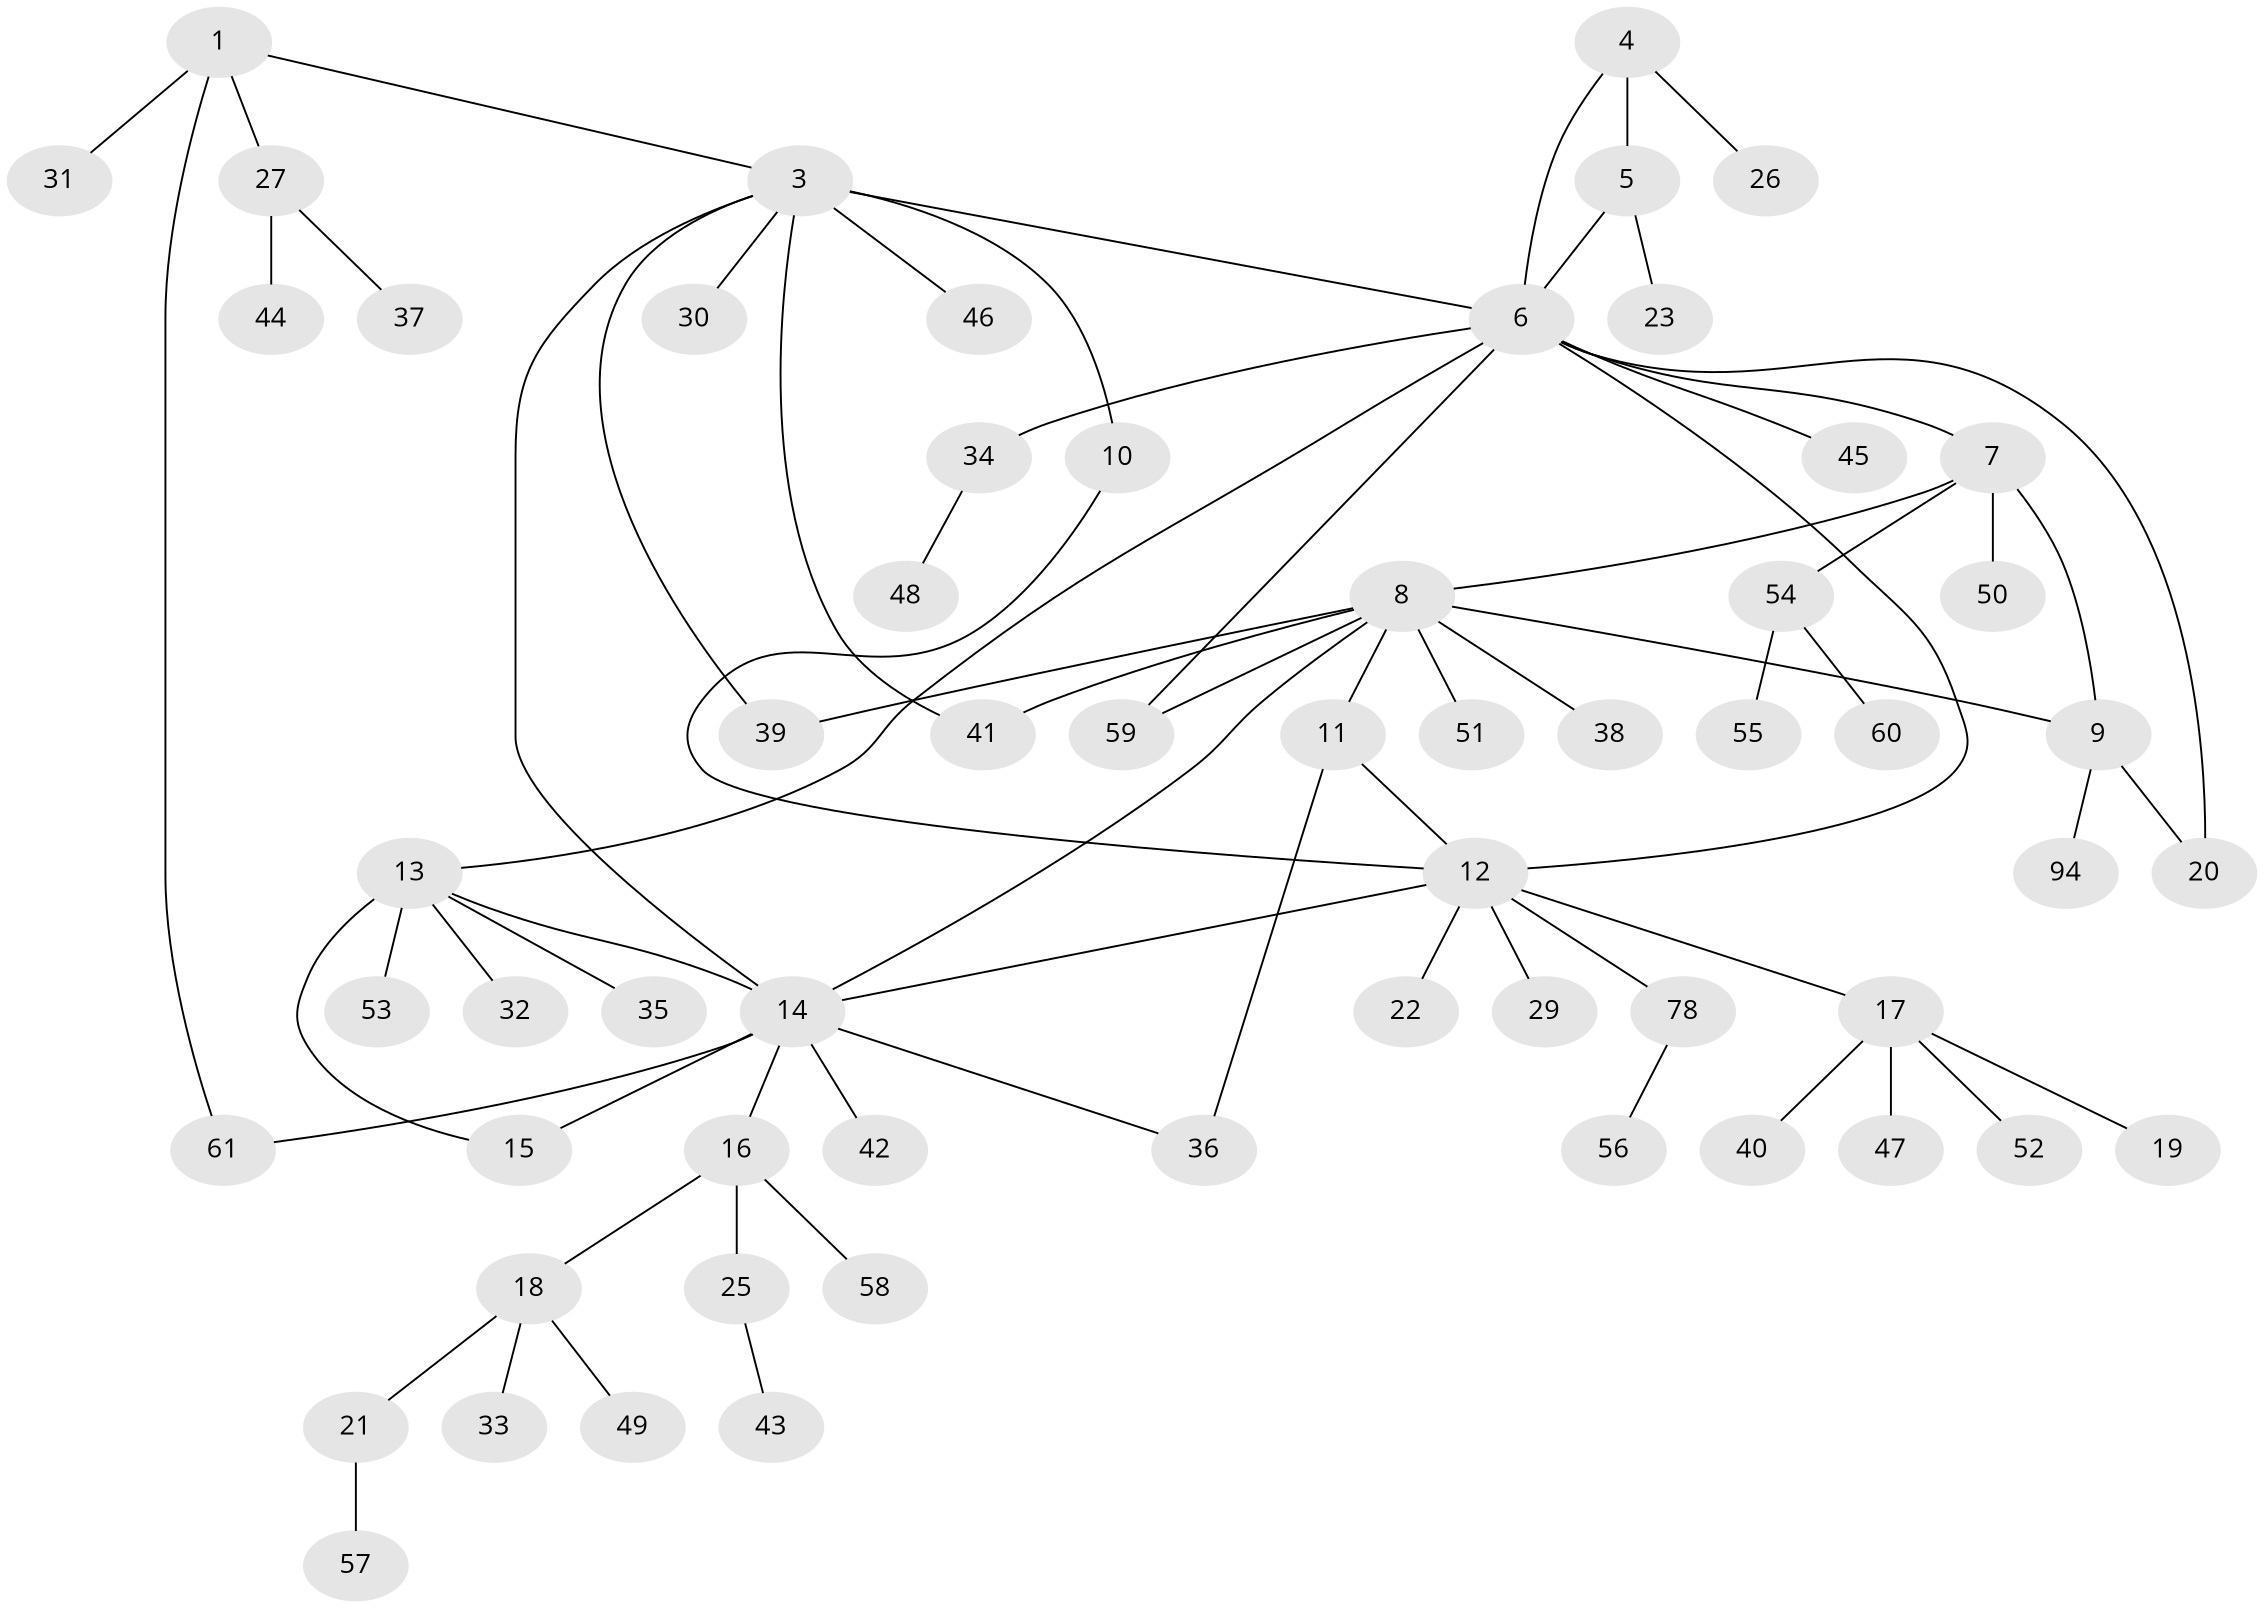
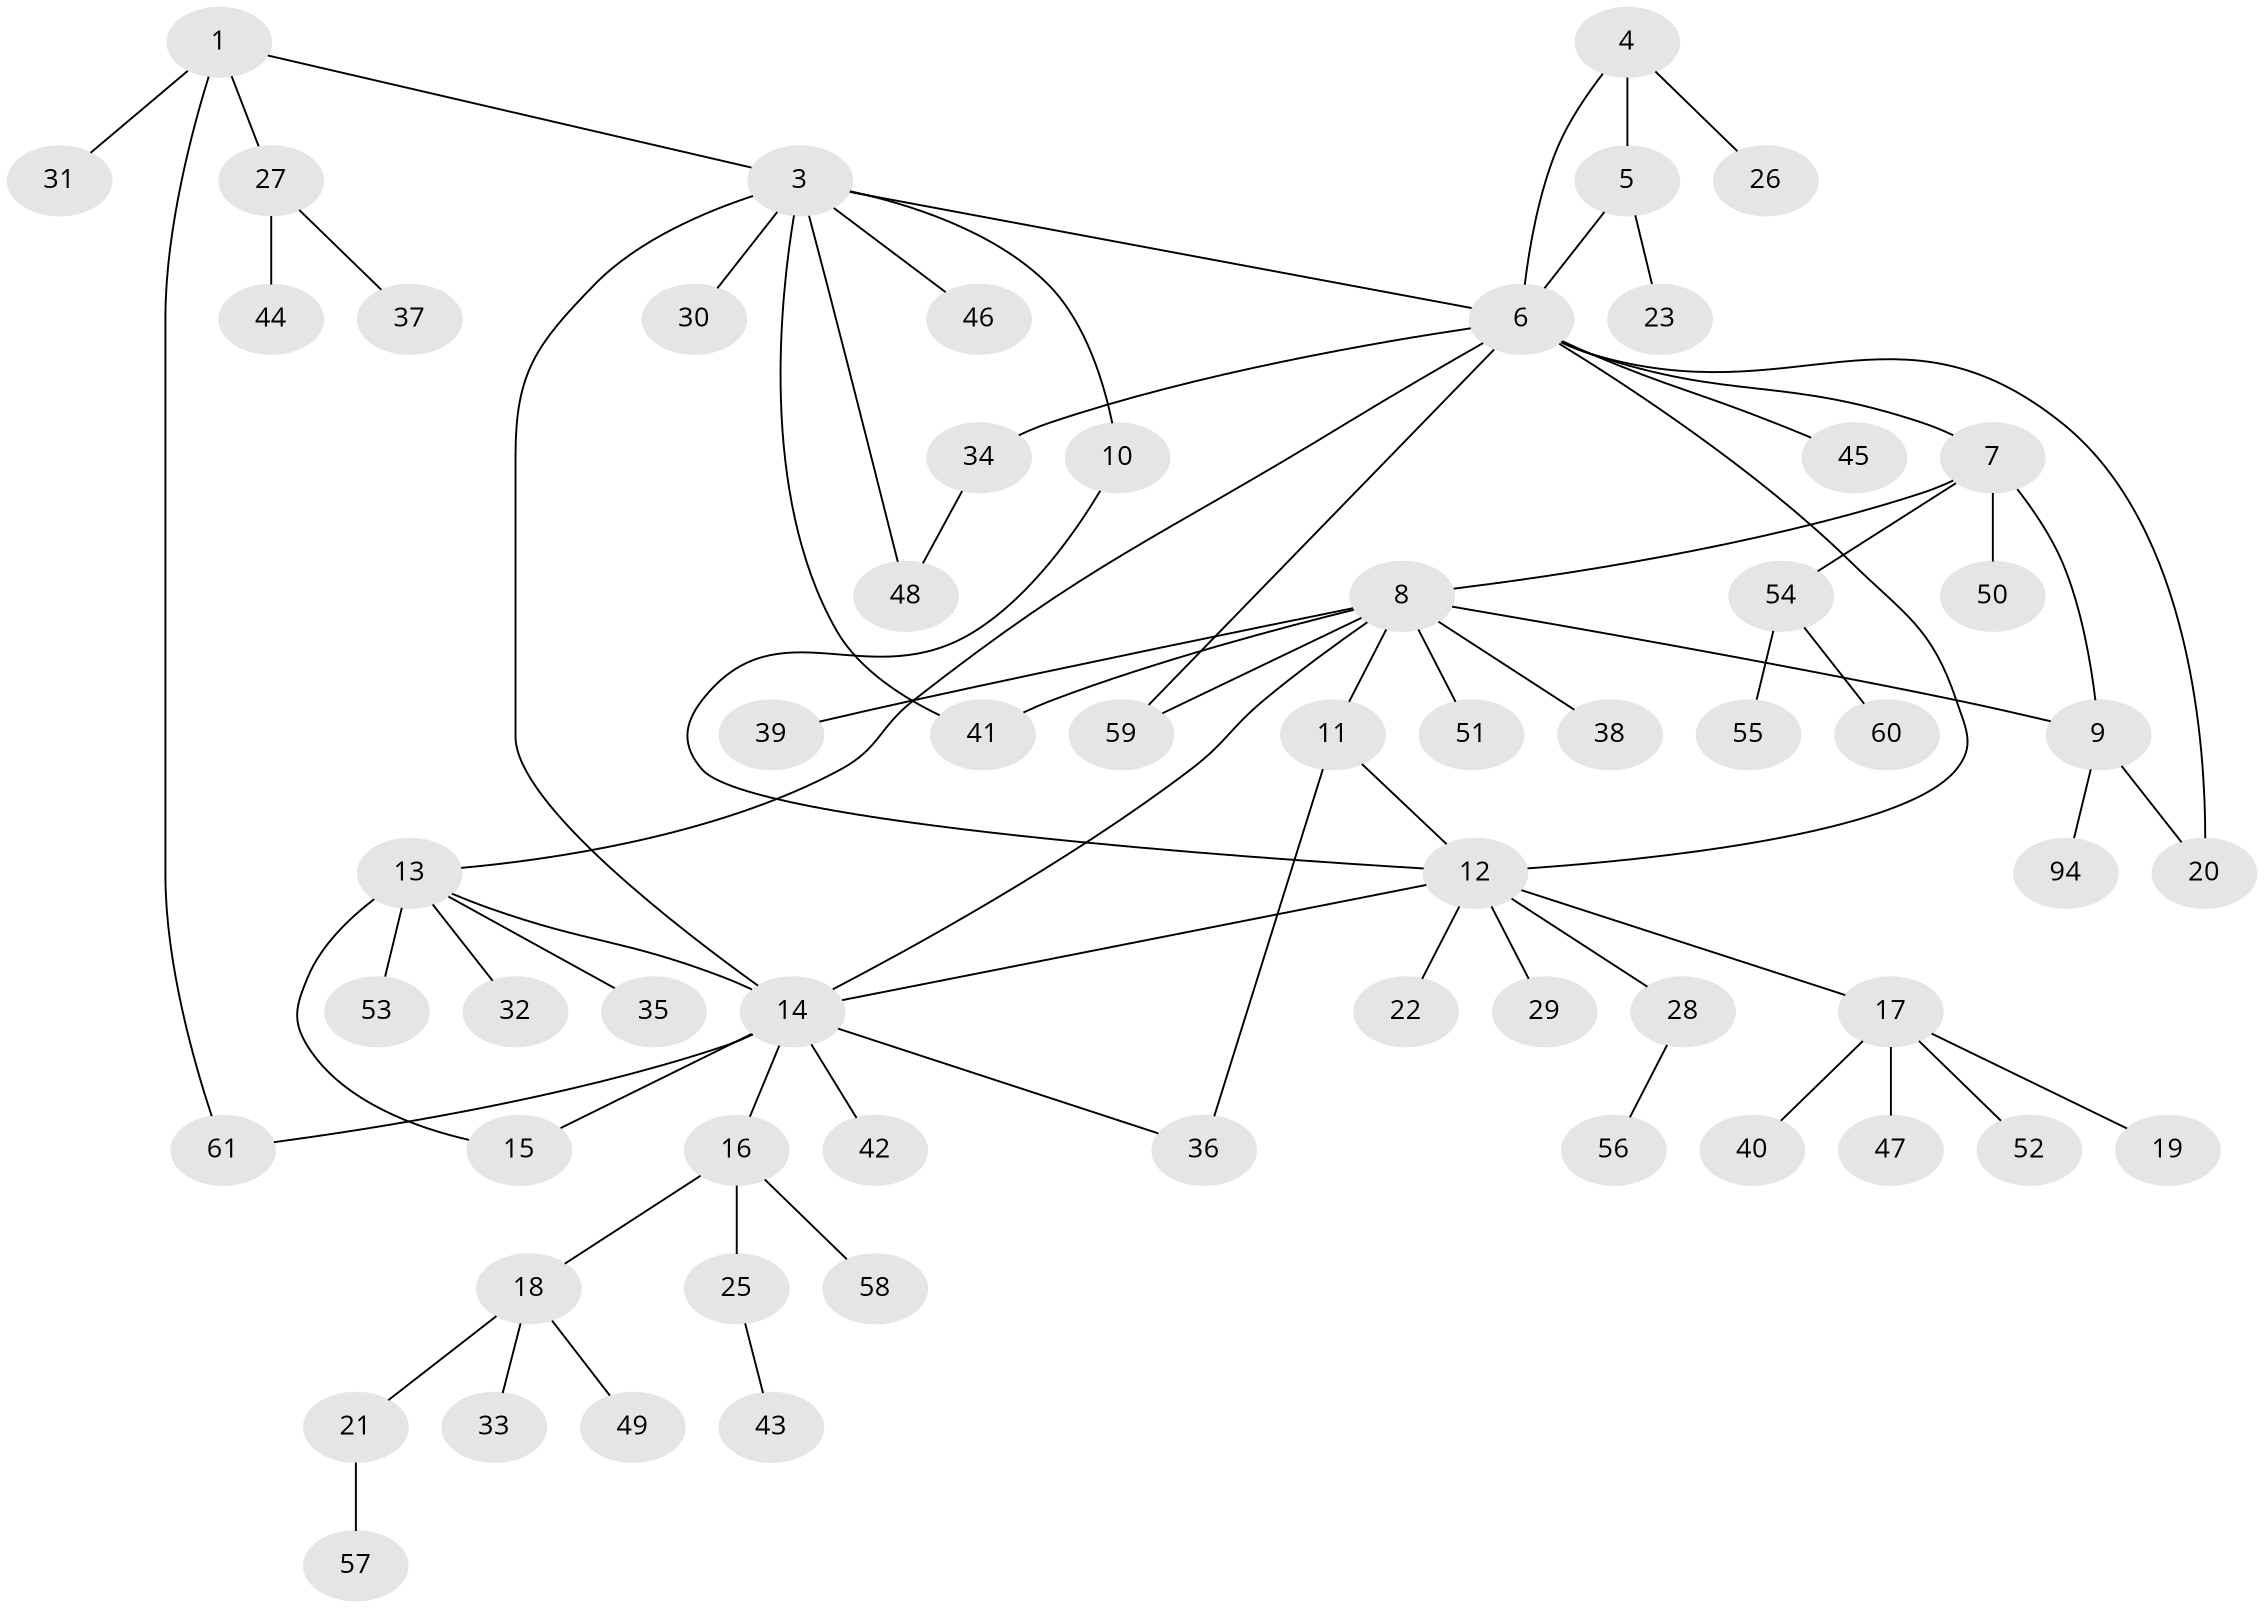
edge "3" -- "39": now "3" -- "48"
node "78": label "78" -> "28"
